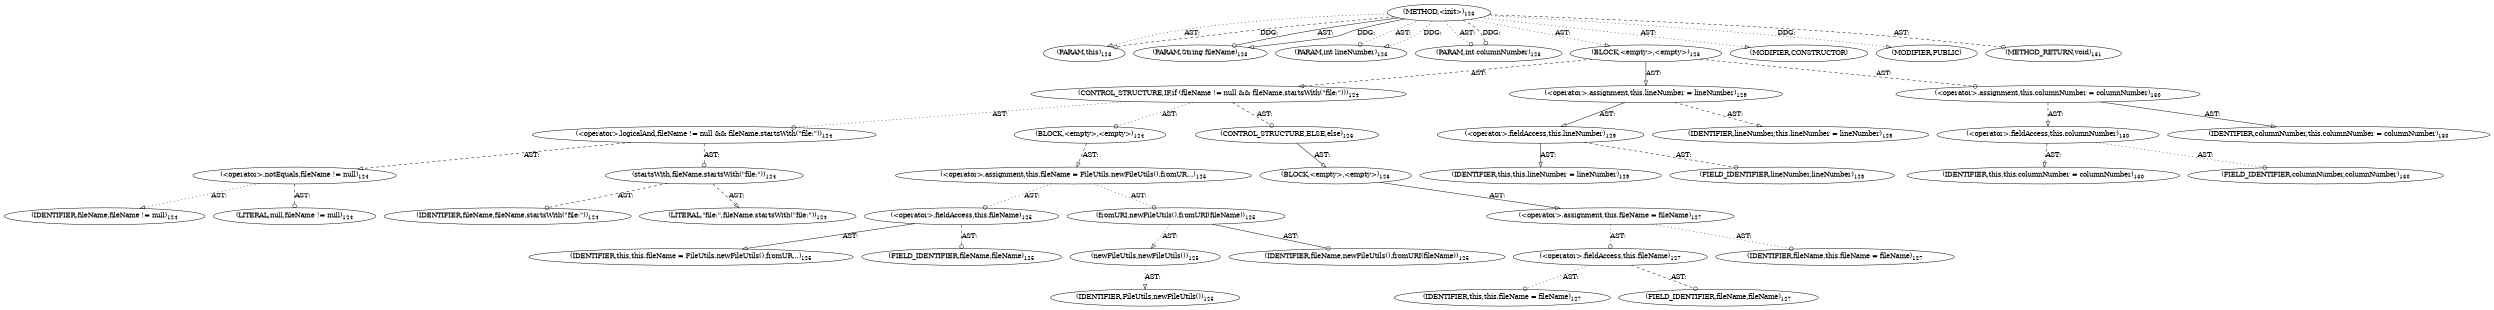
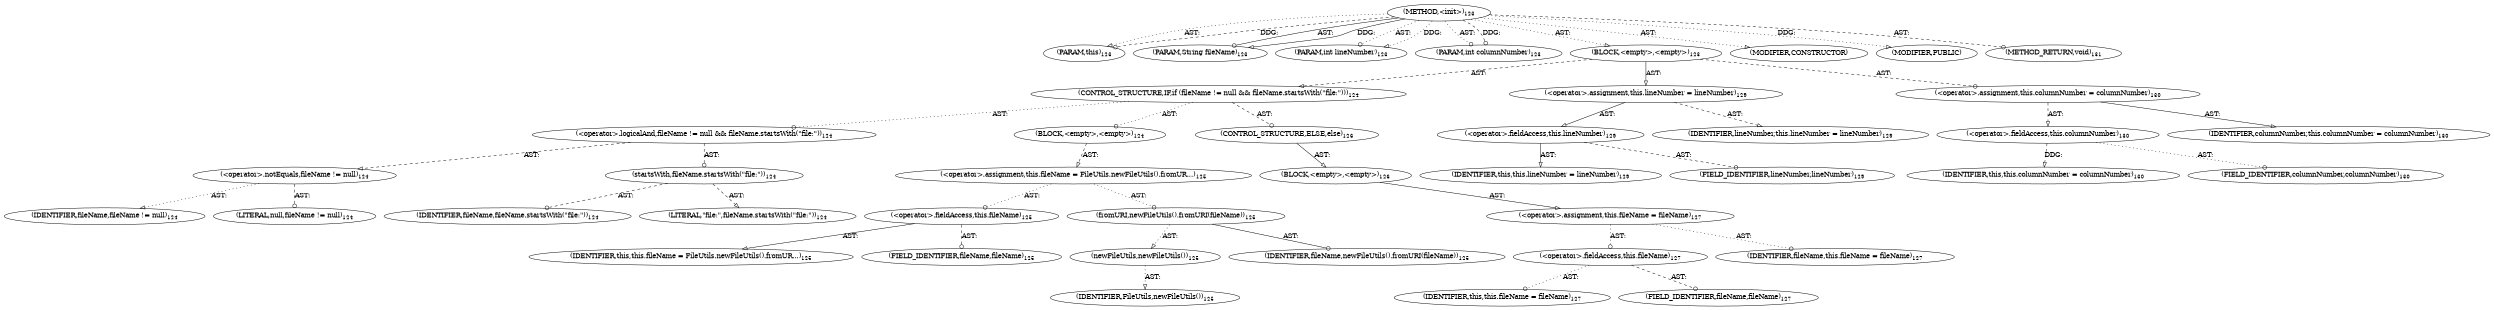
edge "(<operator>.fieldAccess,this.columnNumber)" -> "(IDENTIFIER,this,this.columnNumber = columnNumber)": label "AST: " -> "DDG: "
